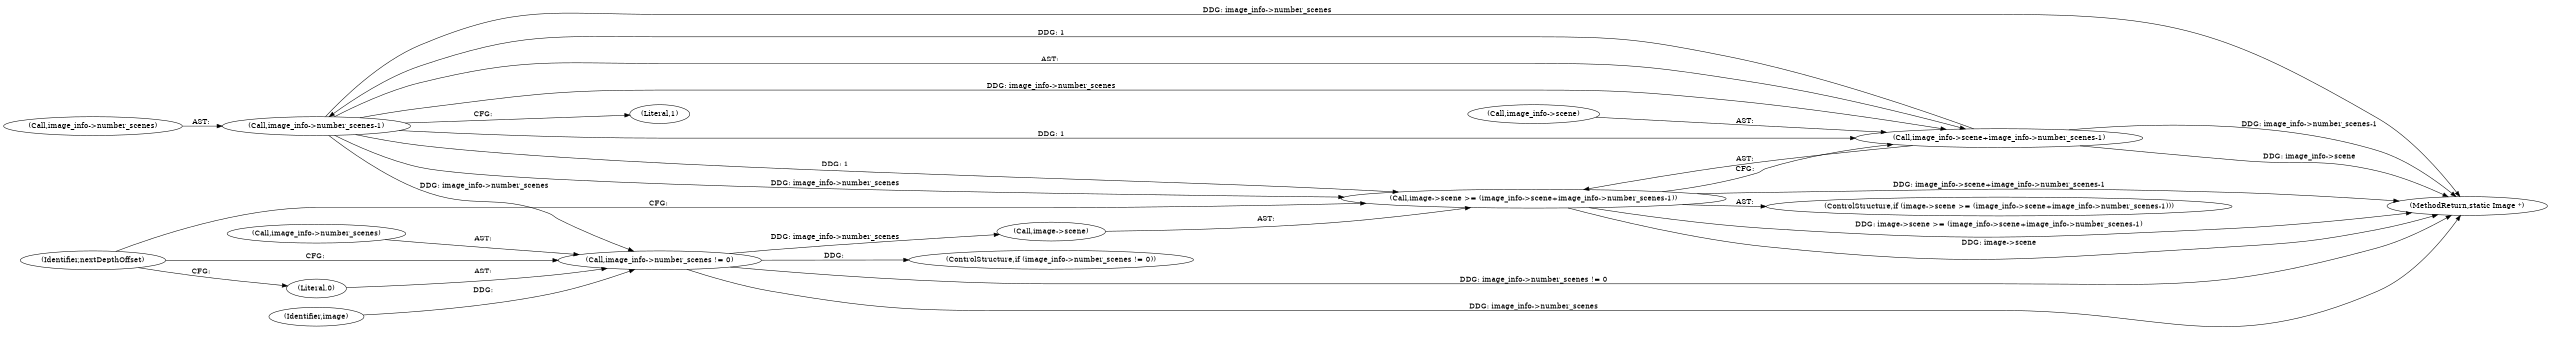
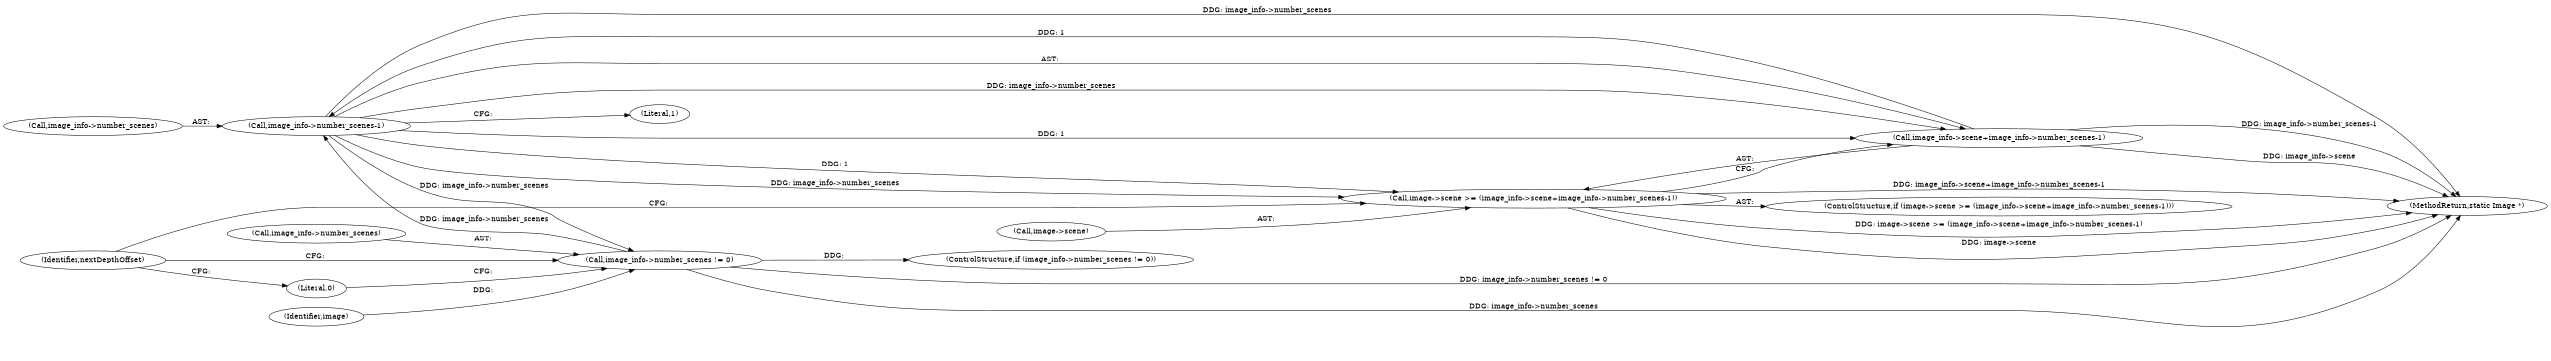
node "(Call,image_info->scene)": removed
edge "(Call,image_info->number_scenes != 0)" -> "(Call,image->scene)": now "(Call,image_info->number_scenes != 0)" -> "(Call,image_info->number_scenes-1)"
edge "(Literal,0)" -> "(Call,image_info->number_scenes != 0)": label "AST: " -> "CFG: "
